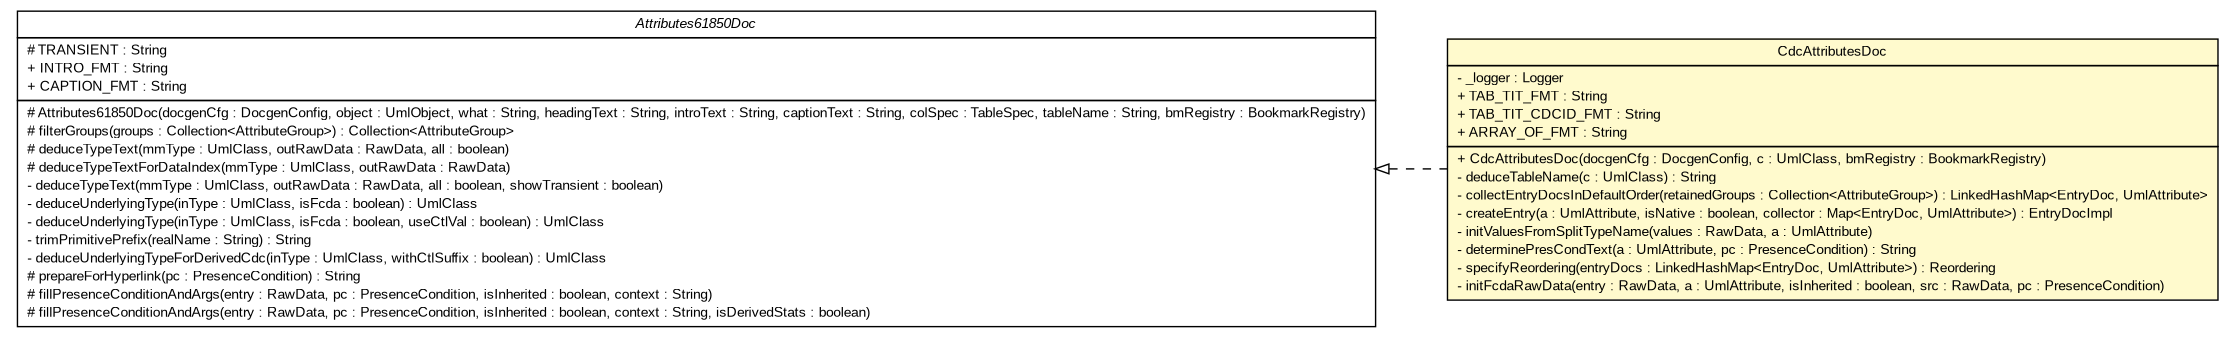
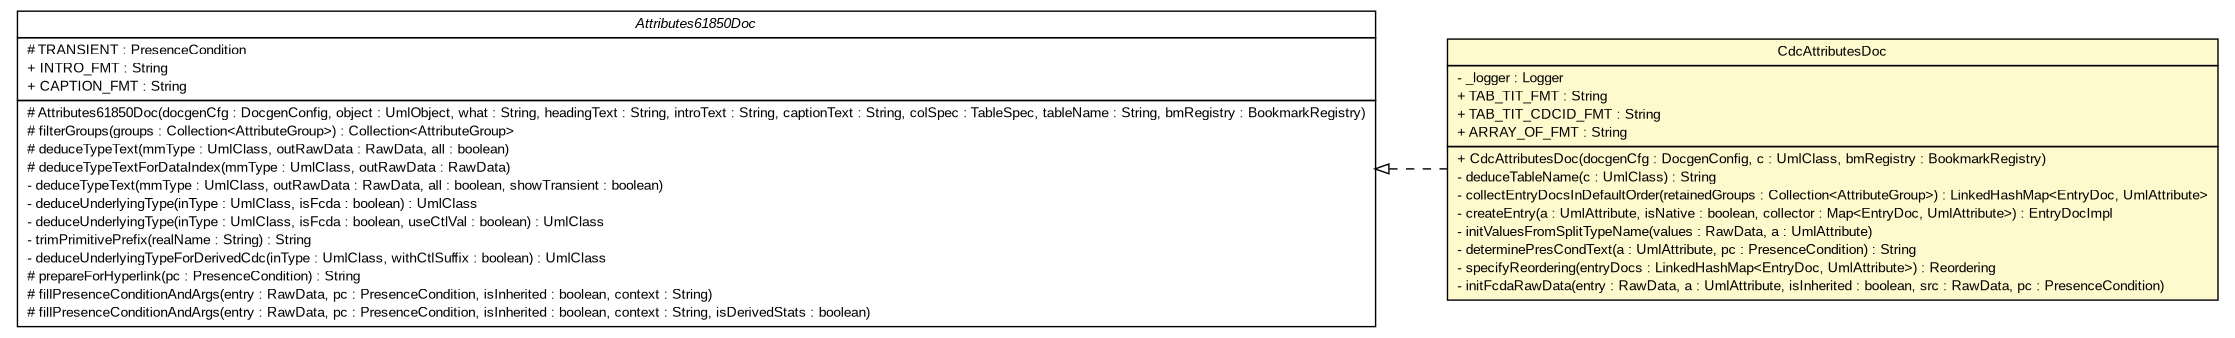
node "Attributes61850Doc": text "# TRANSIENT : String" -> "# TRANSIENT : PresenceCondition"
